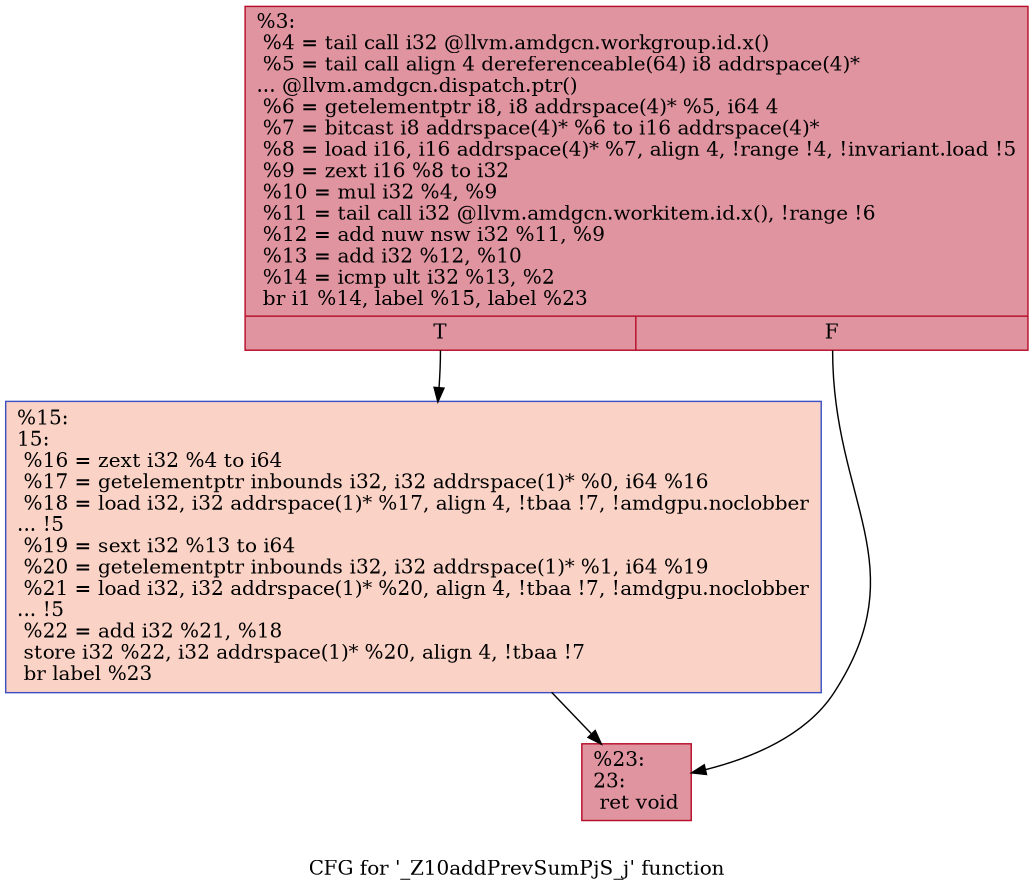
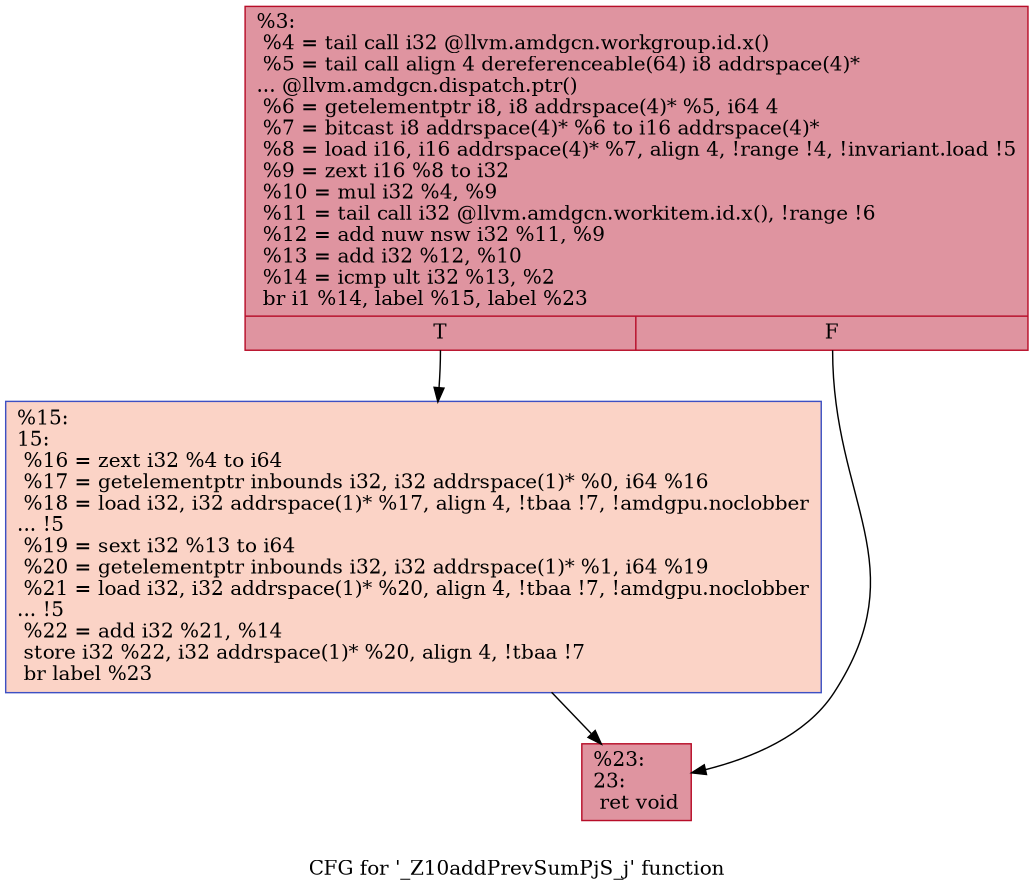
node "%15:": text "%22 = add i32 %21, %18" -> "%22 = add i32 %21, %14"
